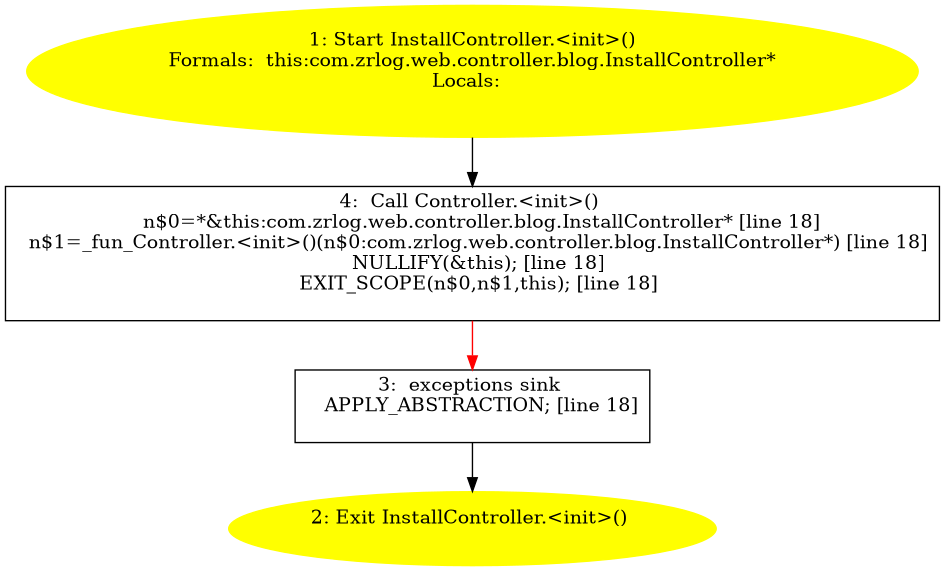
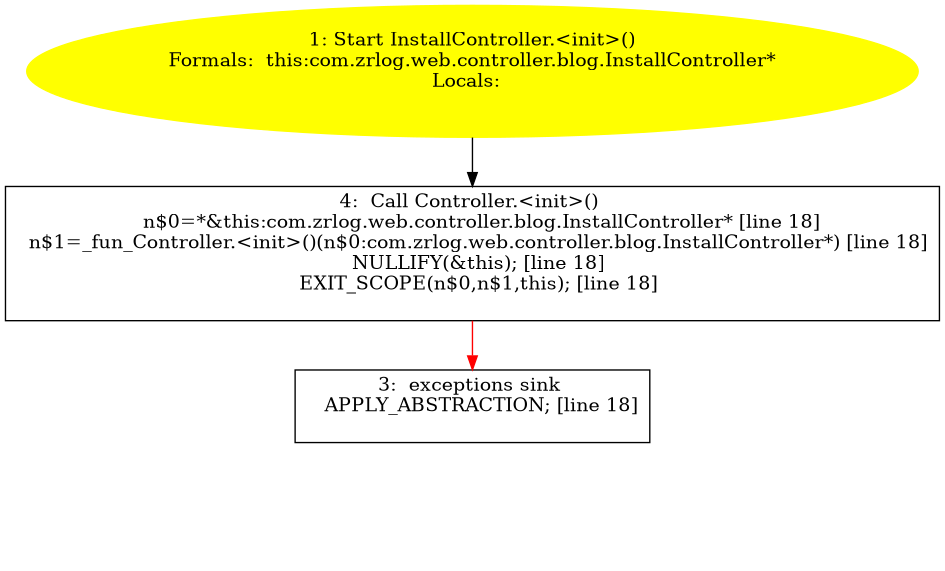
node "2: Exit InstallController.<init>()": removed
